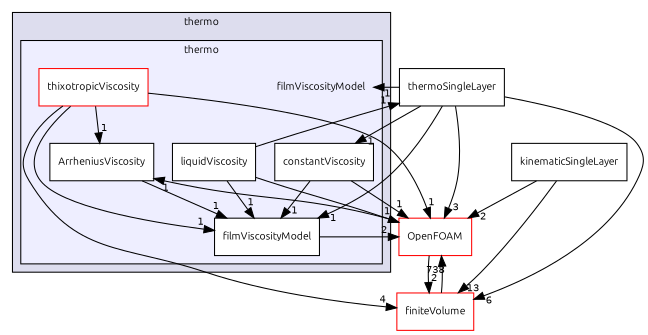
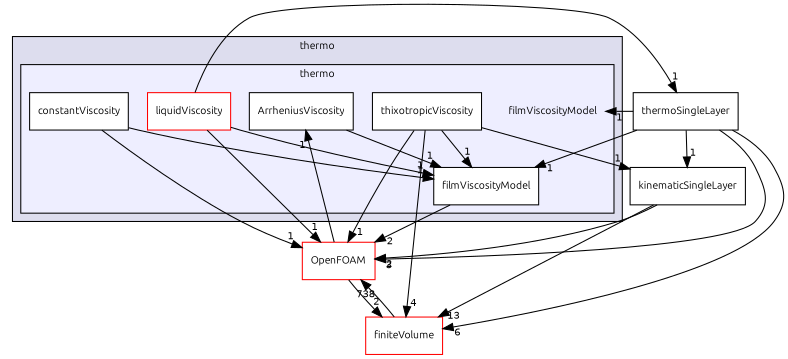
node "thixotropicViscosity": color red -> black
edge "thixotropicViscosity" -> "ArrheniusViscosity": now "thixotropicViscosity" -> "kinematicSingleLayer"
edge "thermoSingleLayer" -> "constantViscosity": now "thermoSingleLayer" -> "kinematicSingleLayer"
node "liquidViscosity": color black -> red
